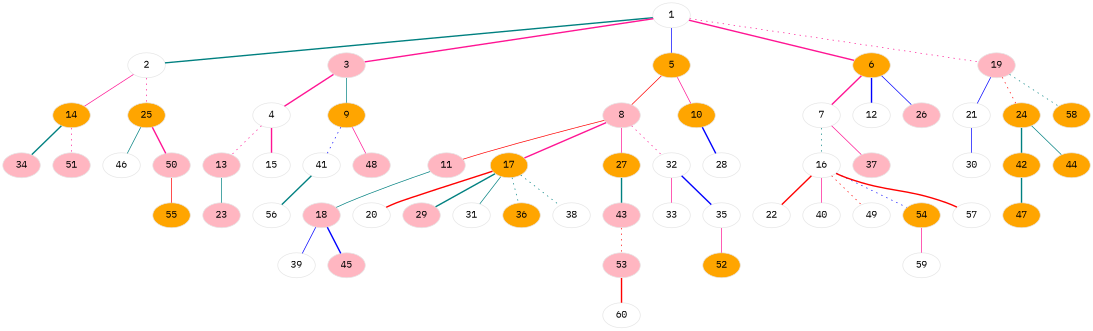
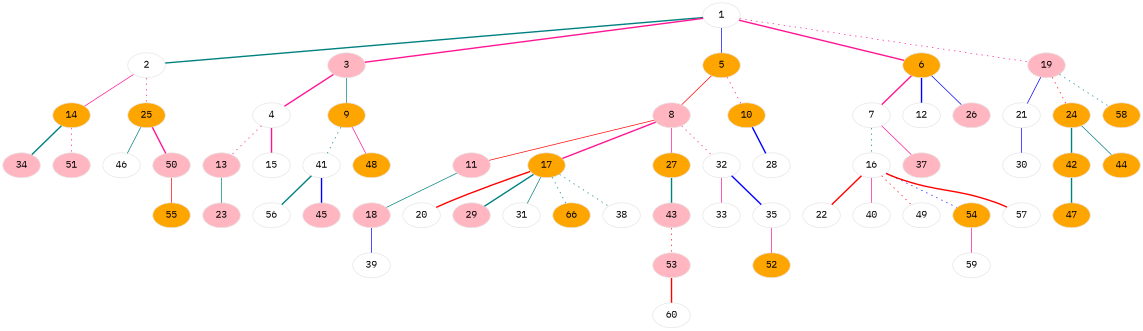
edge "5" -- "10": style solid -> dotted
edge "9" -- "41": color blue -> teal
node "48": fillcolor lightpink -> orange
node "36": label "36" -> "66"
edge "18" -- "45": now "41" -- "45"
